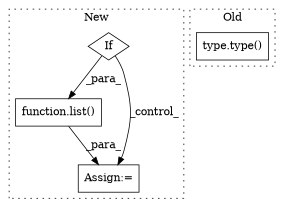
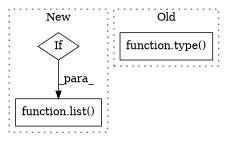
node "type.type()": label "type.type()" -> "function.type()"
node "Assign:=": removed
